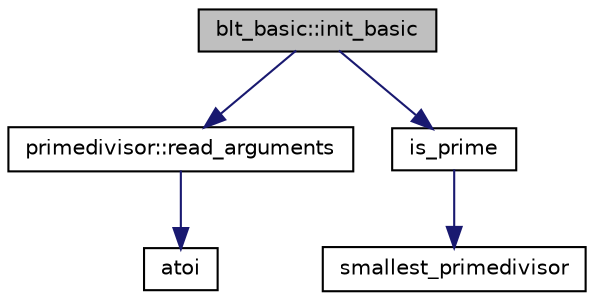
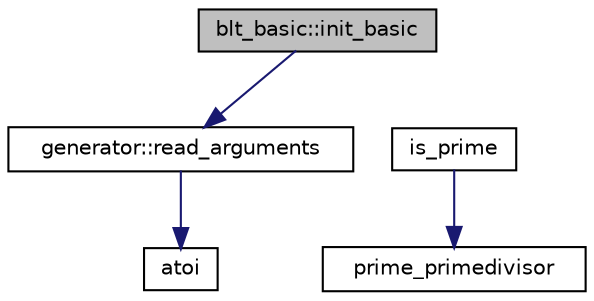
edge "blt_basic::init_basic" -> "is_prime": removed
node "primedivisor::read_arguments": label "primedivisor::read_arguments" -> "generator::read_arguments"
node "smallest_primedivisor": label "smallest_primedivisor" -> "prime_primedivisor"
